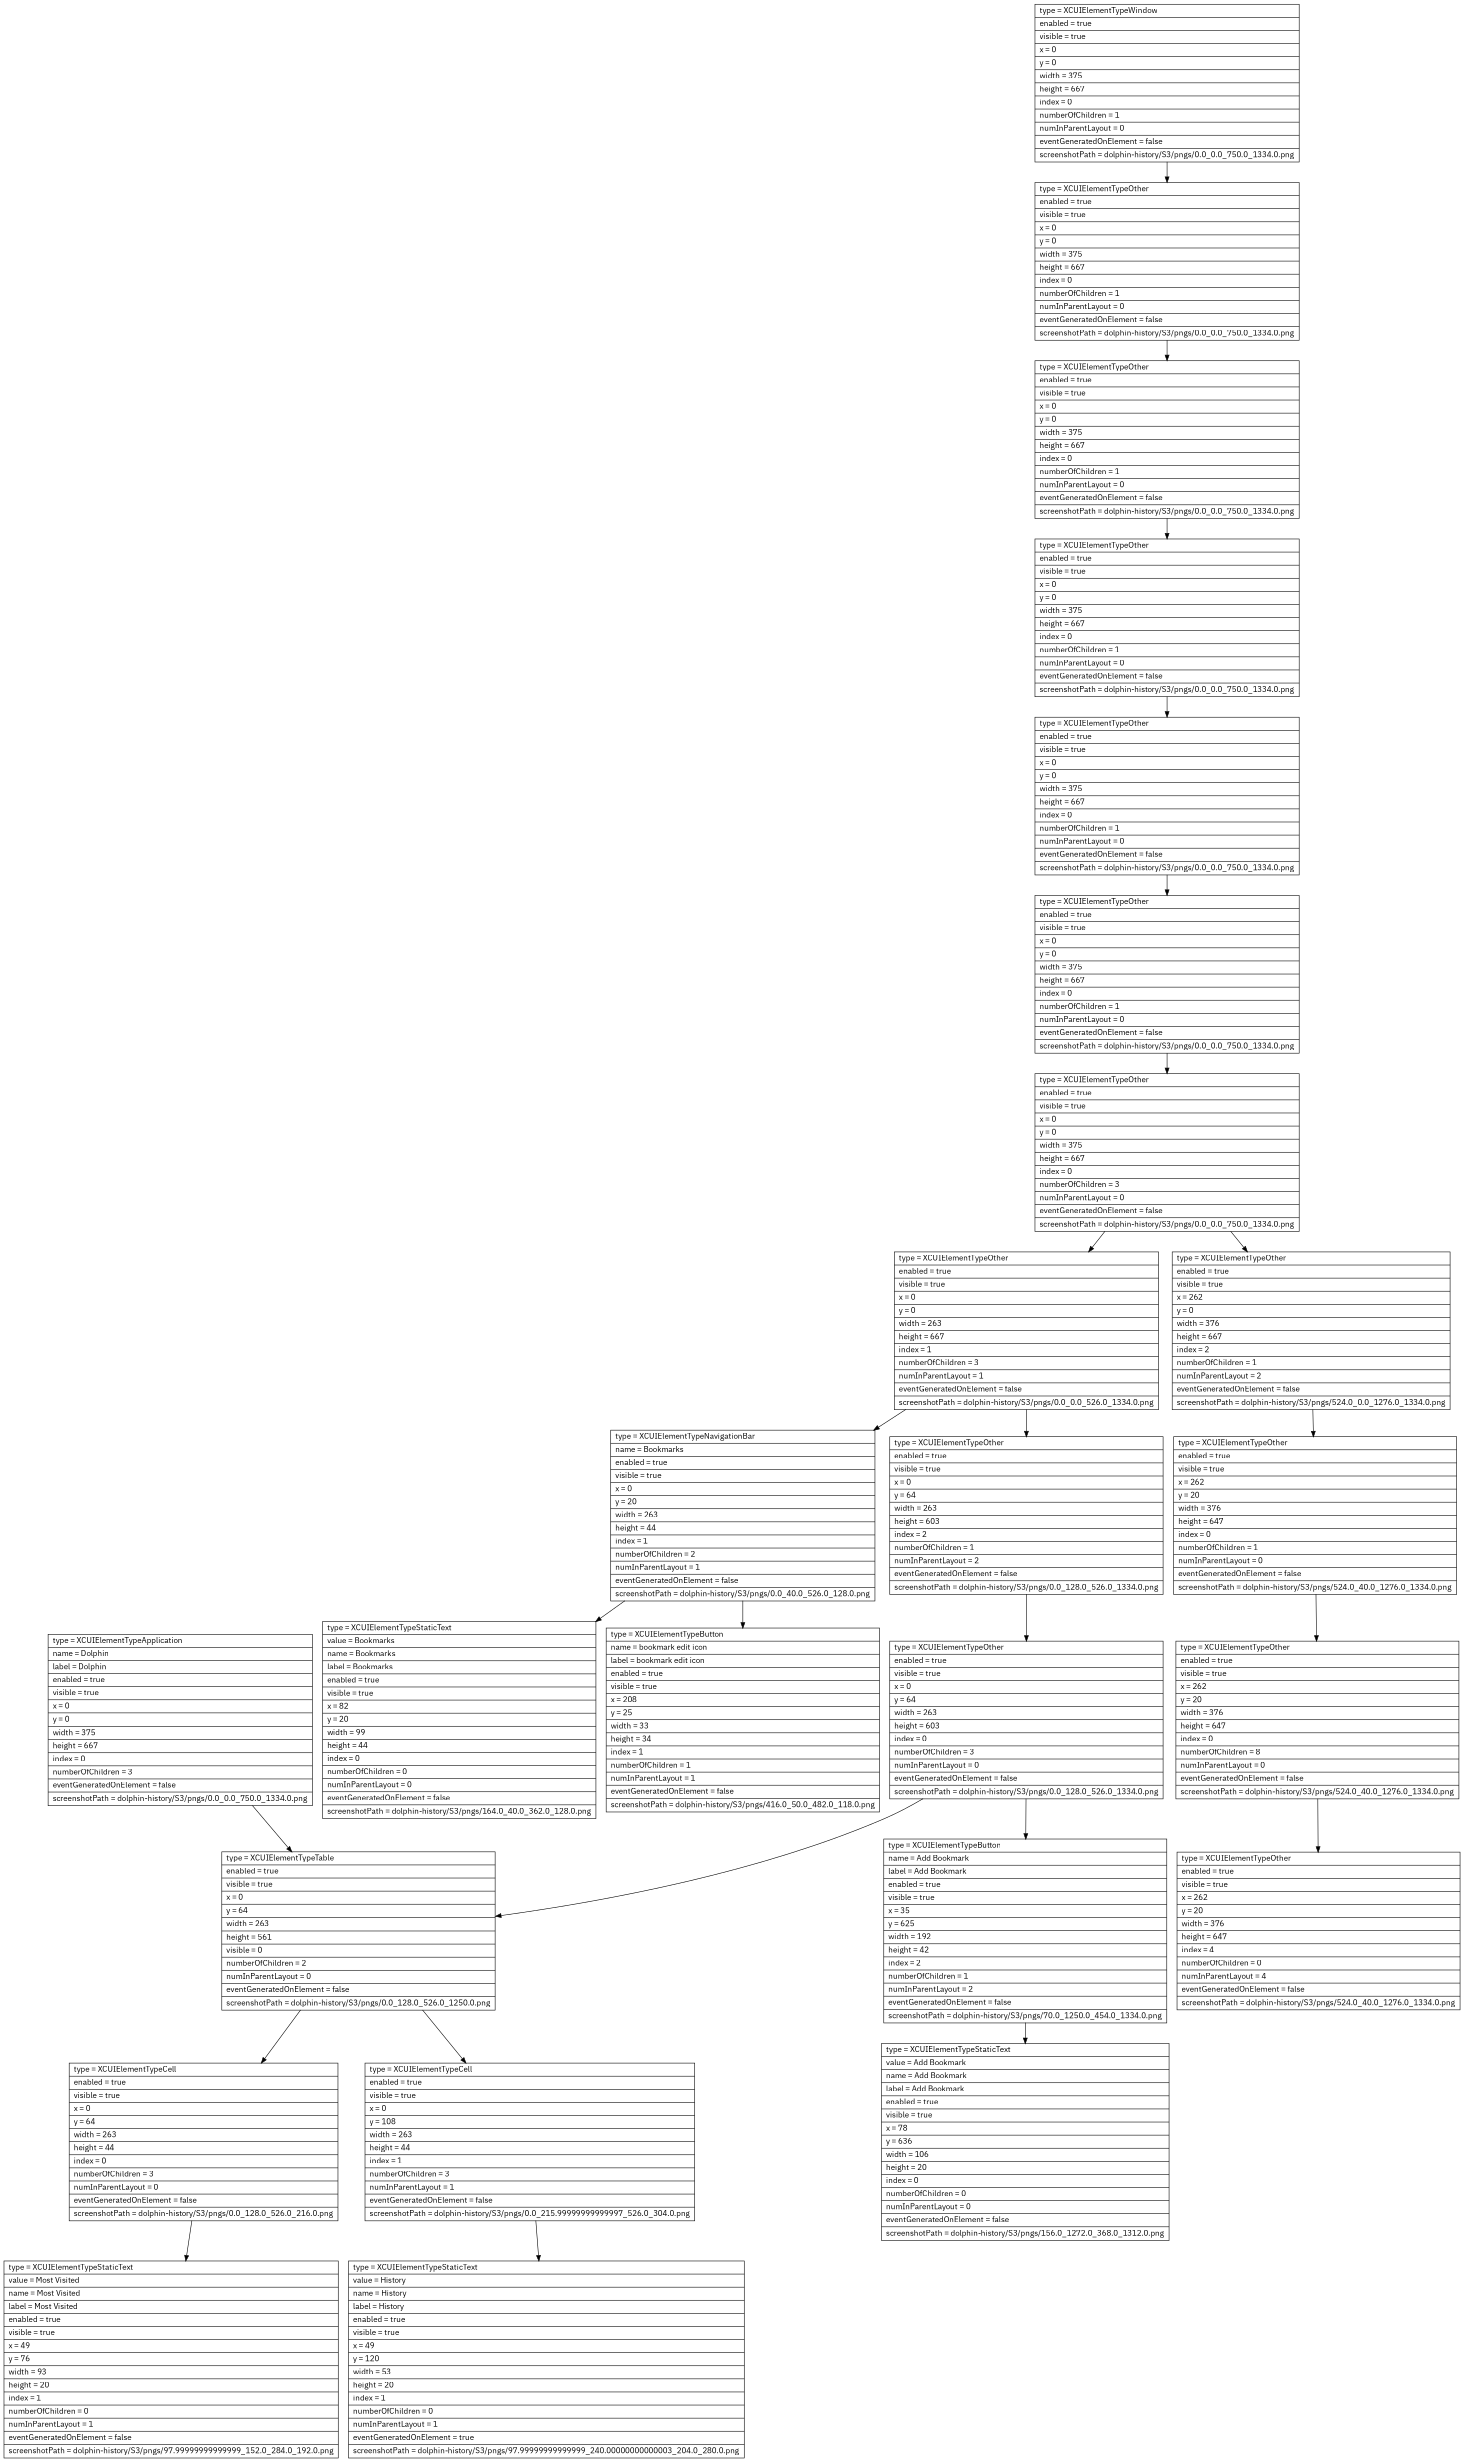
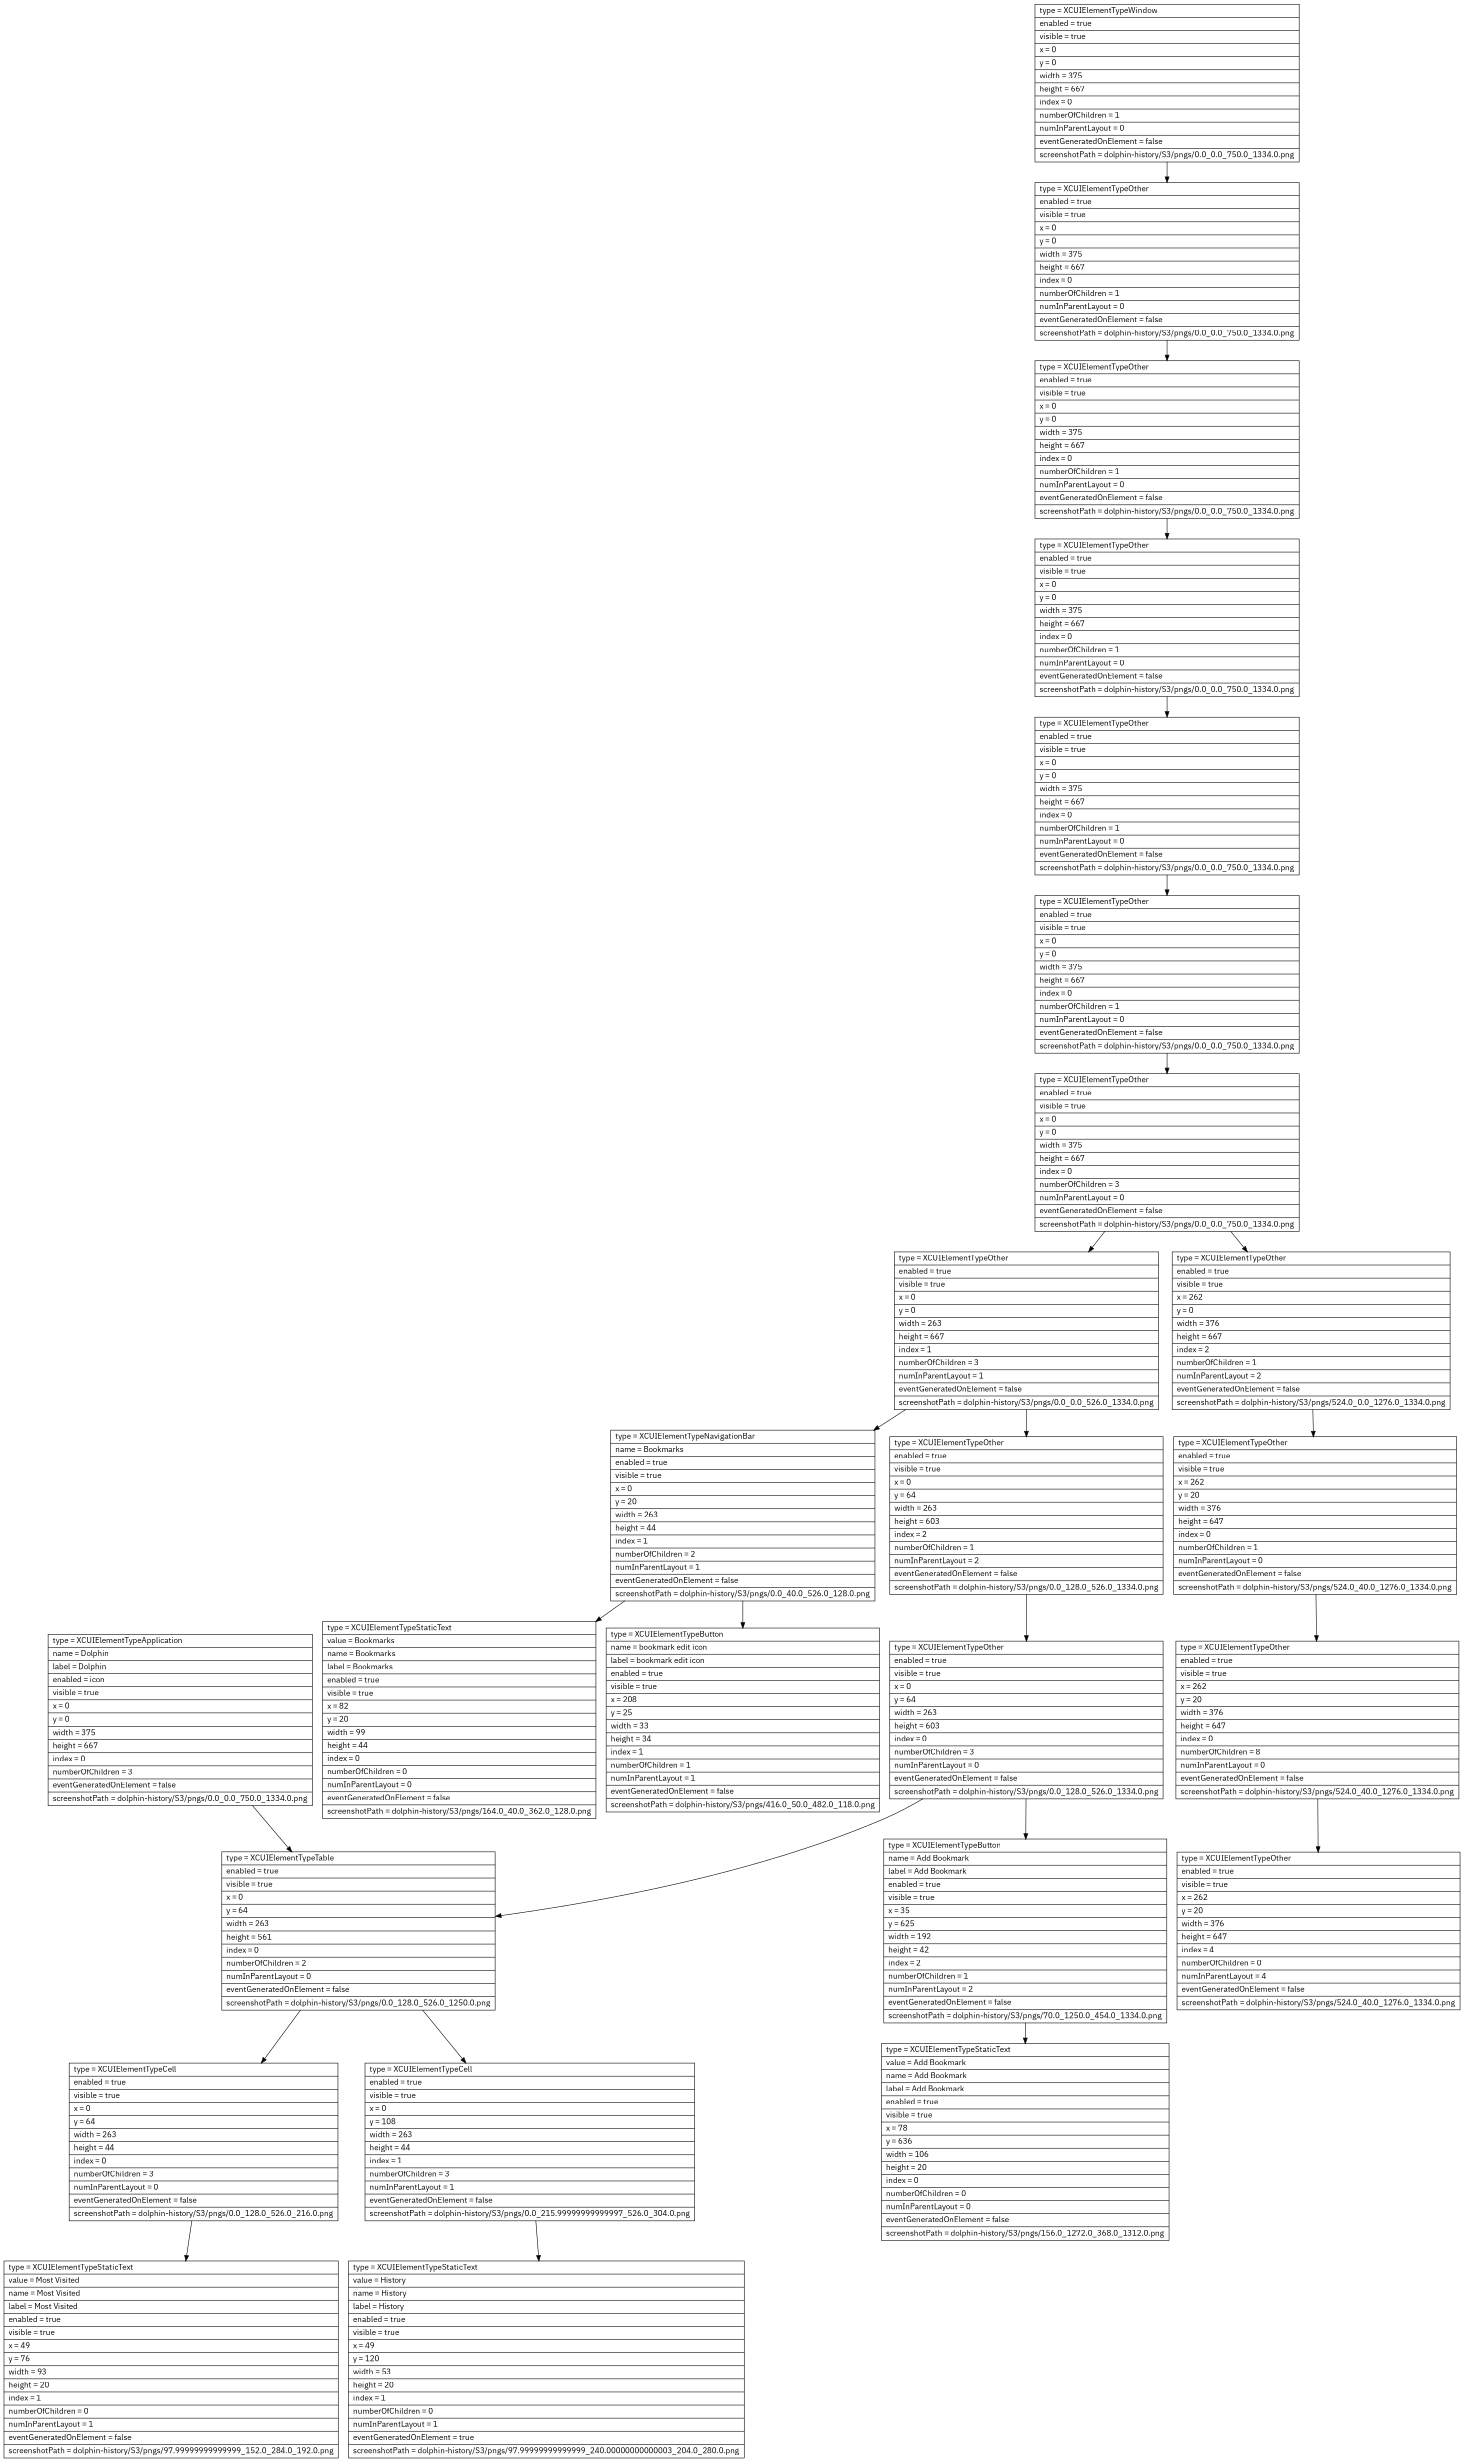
node "type = XCUIElementTypeApplication": text "enabled = true" -> "enabled = icon"
node "type = XCUIElementTypeTable": text "visible = 0" -> "index = 0"
